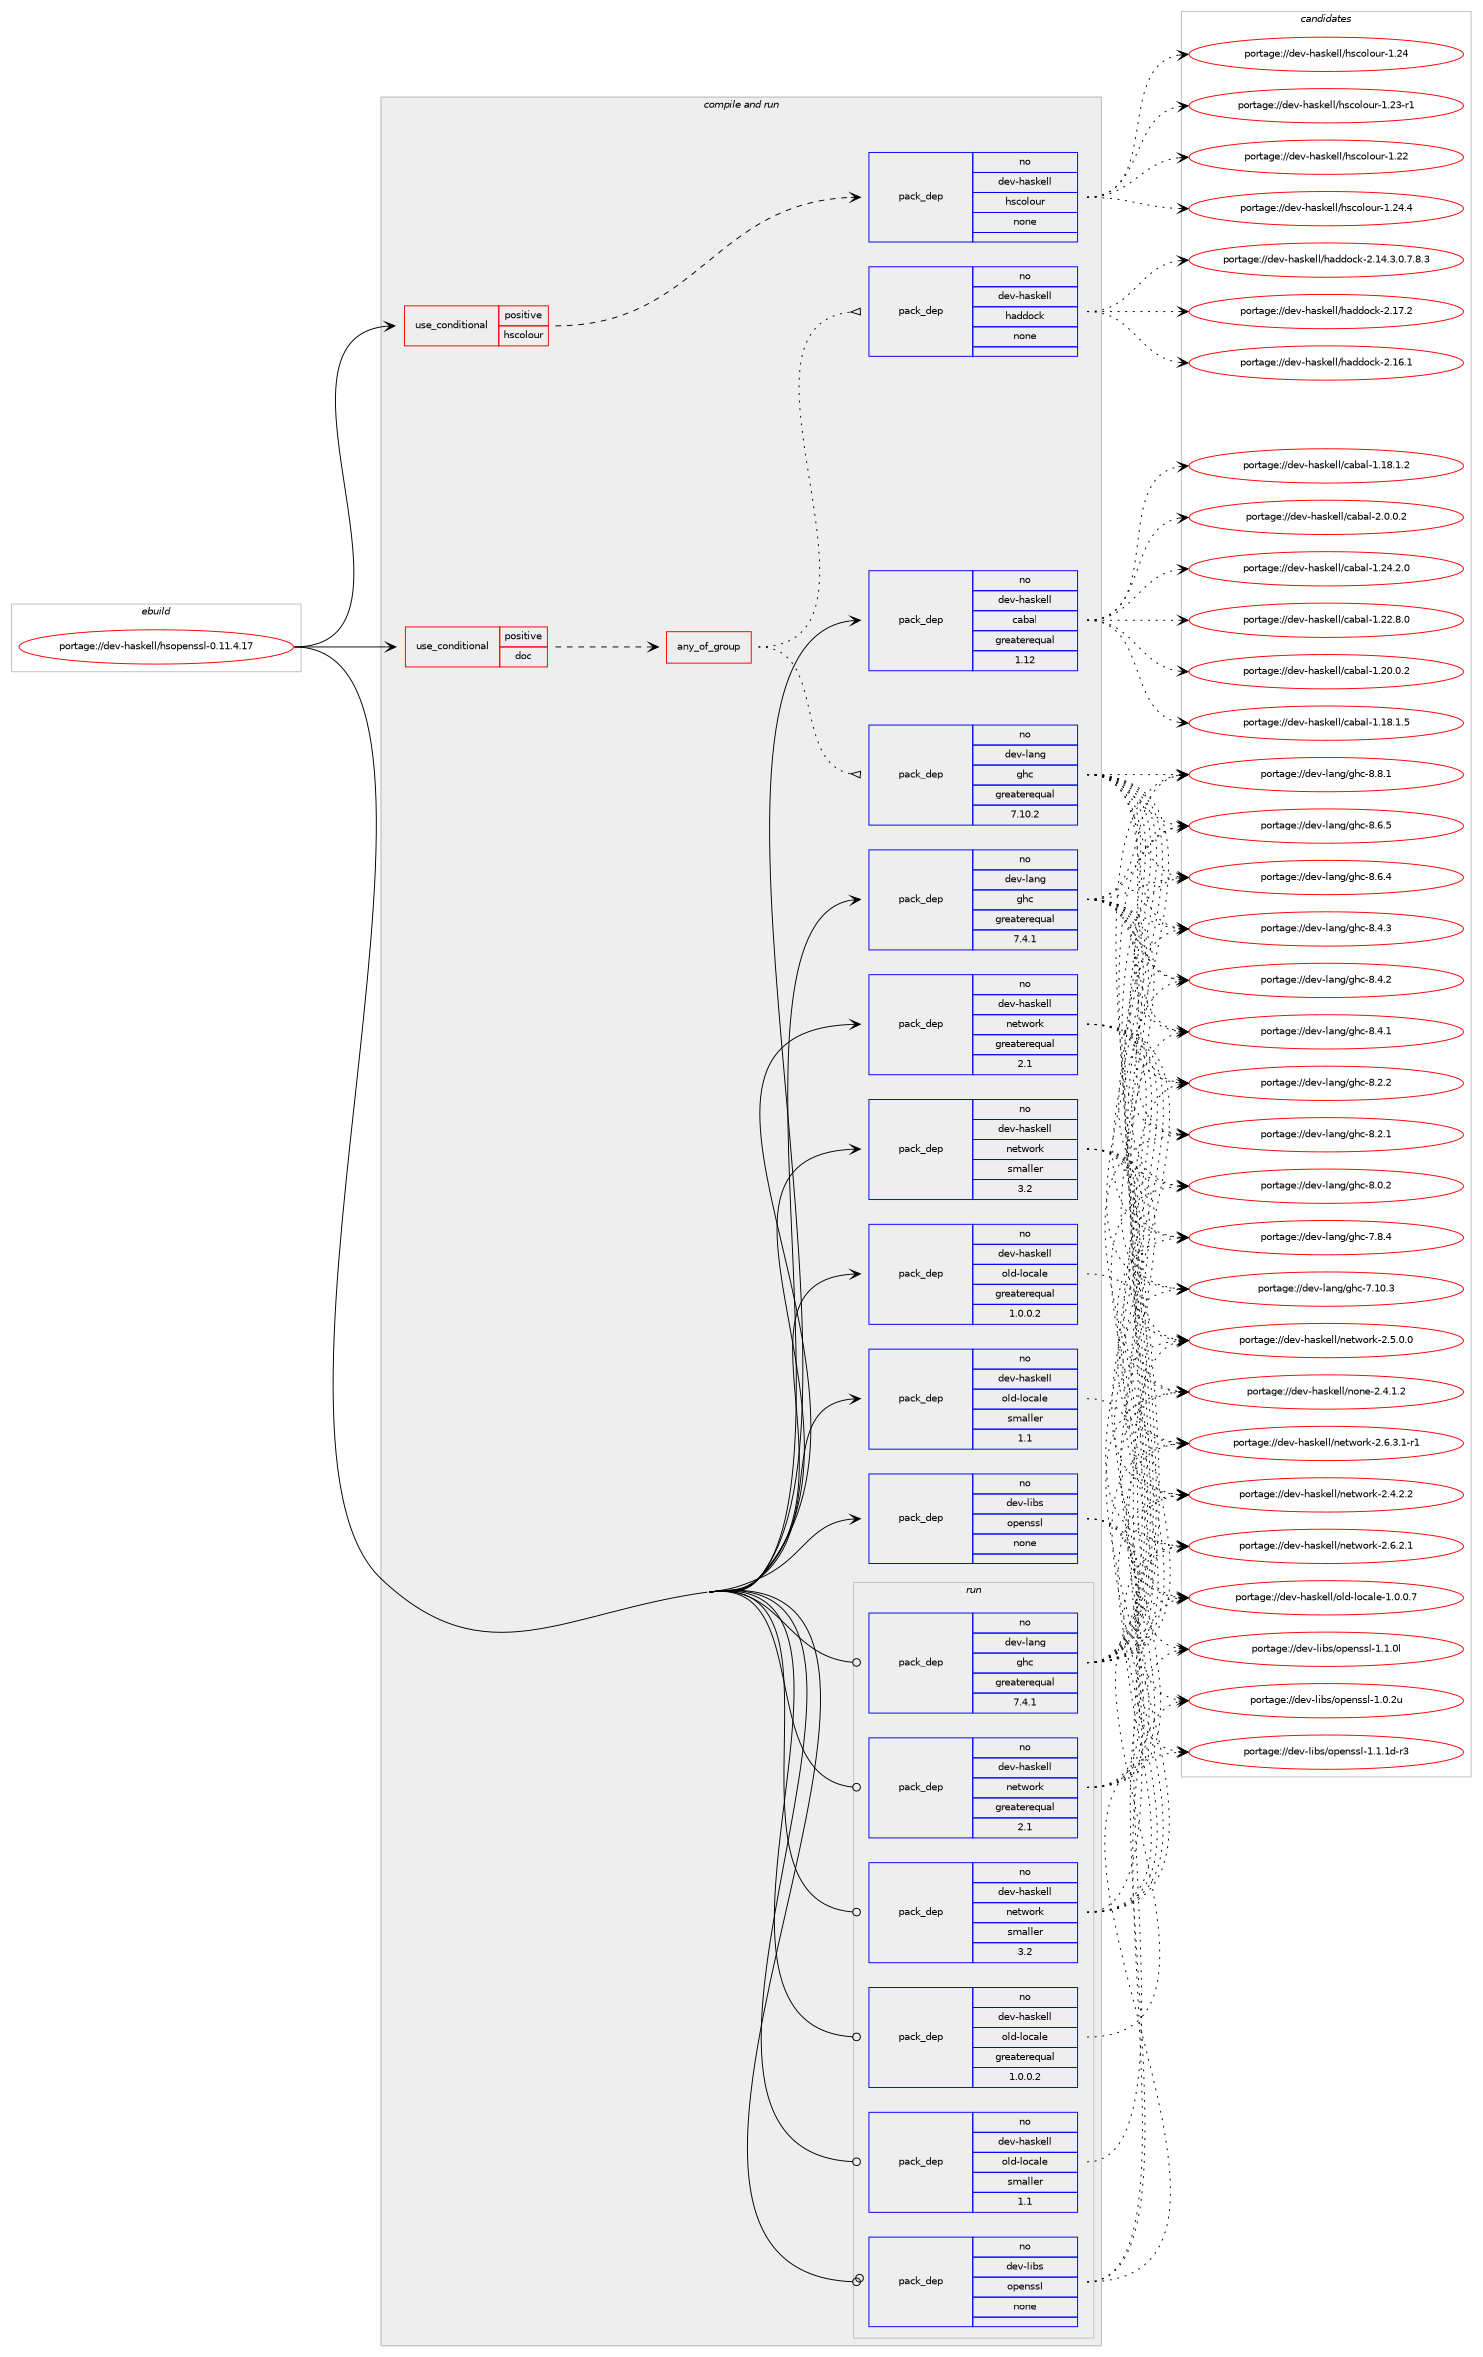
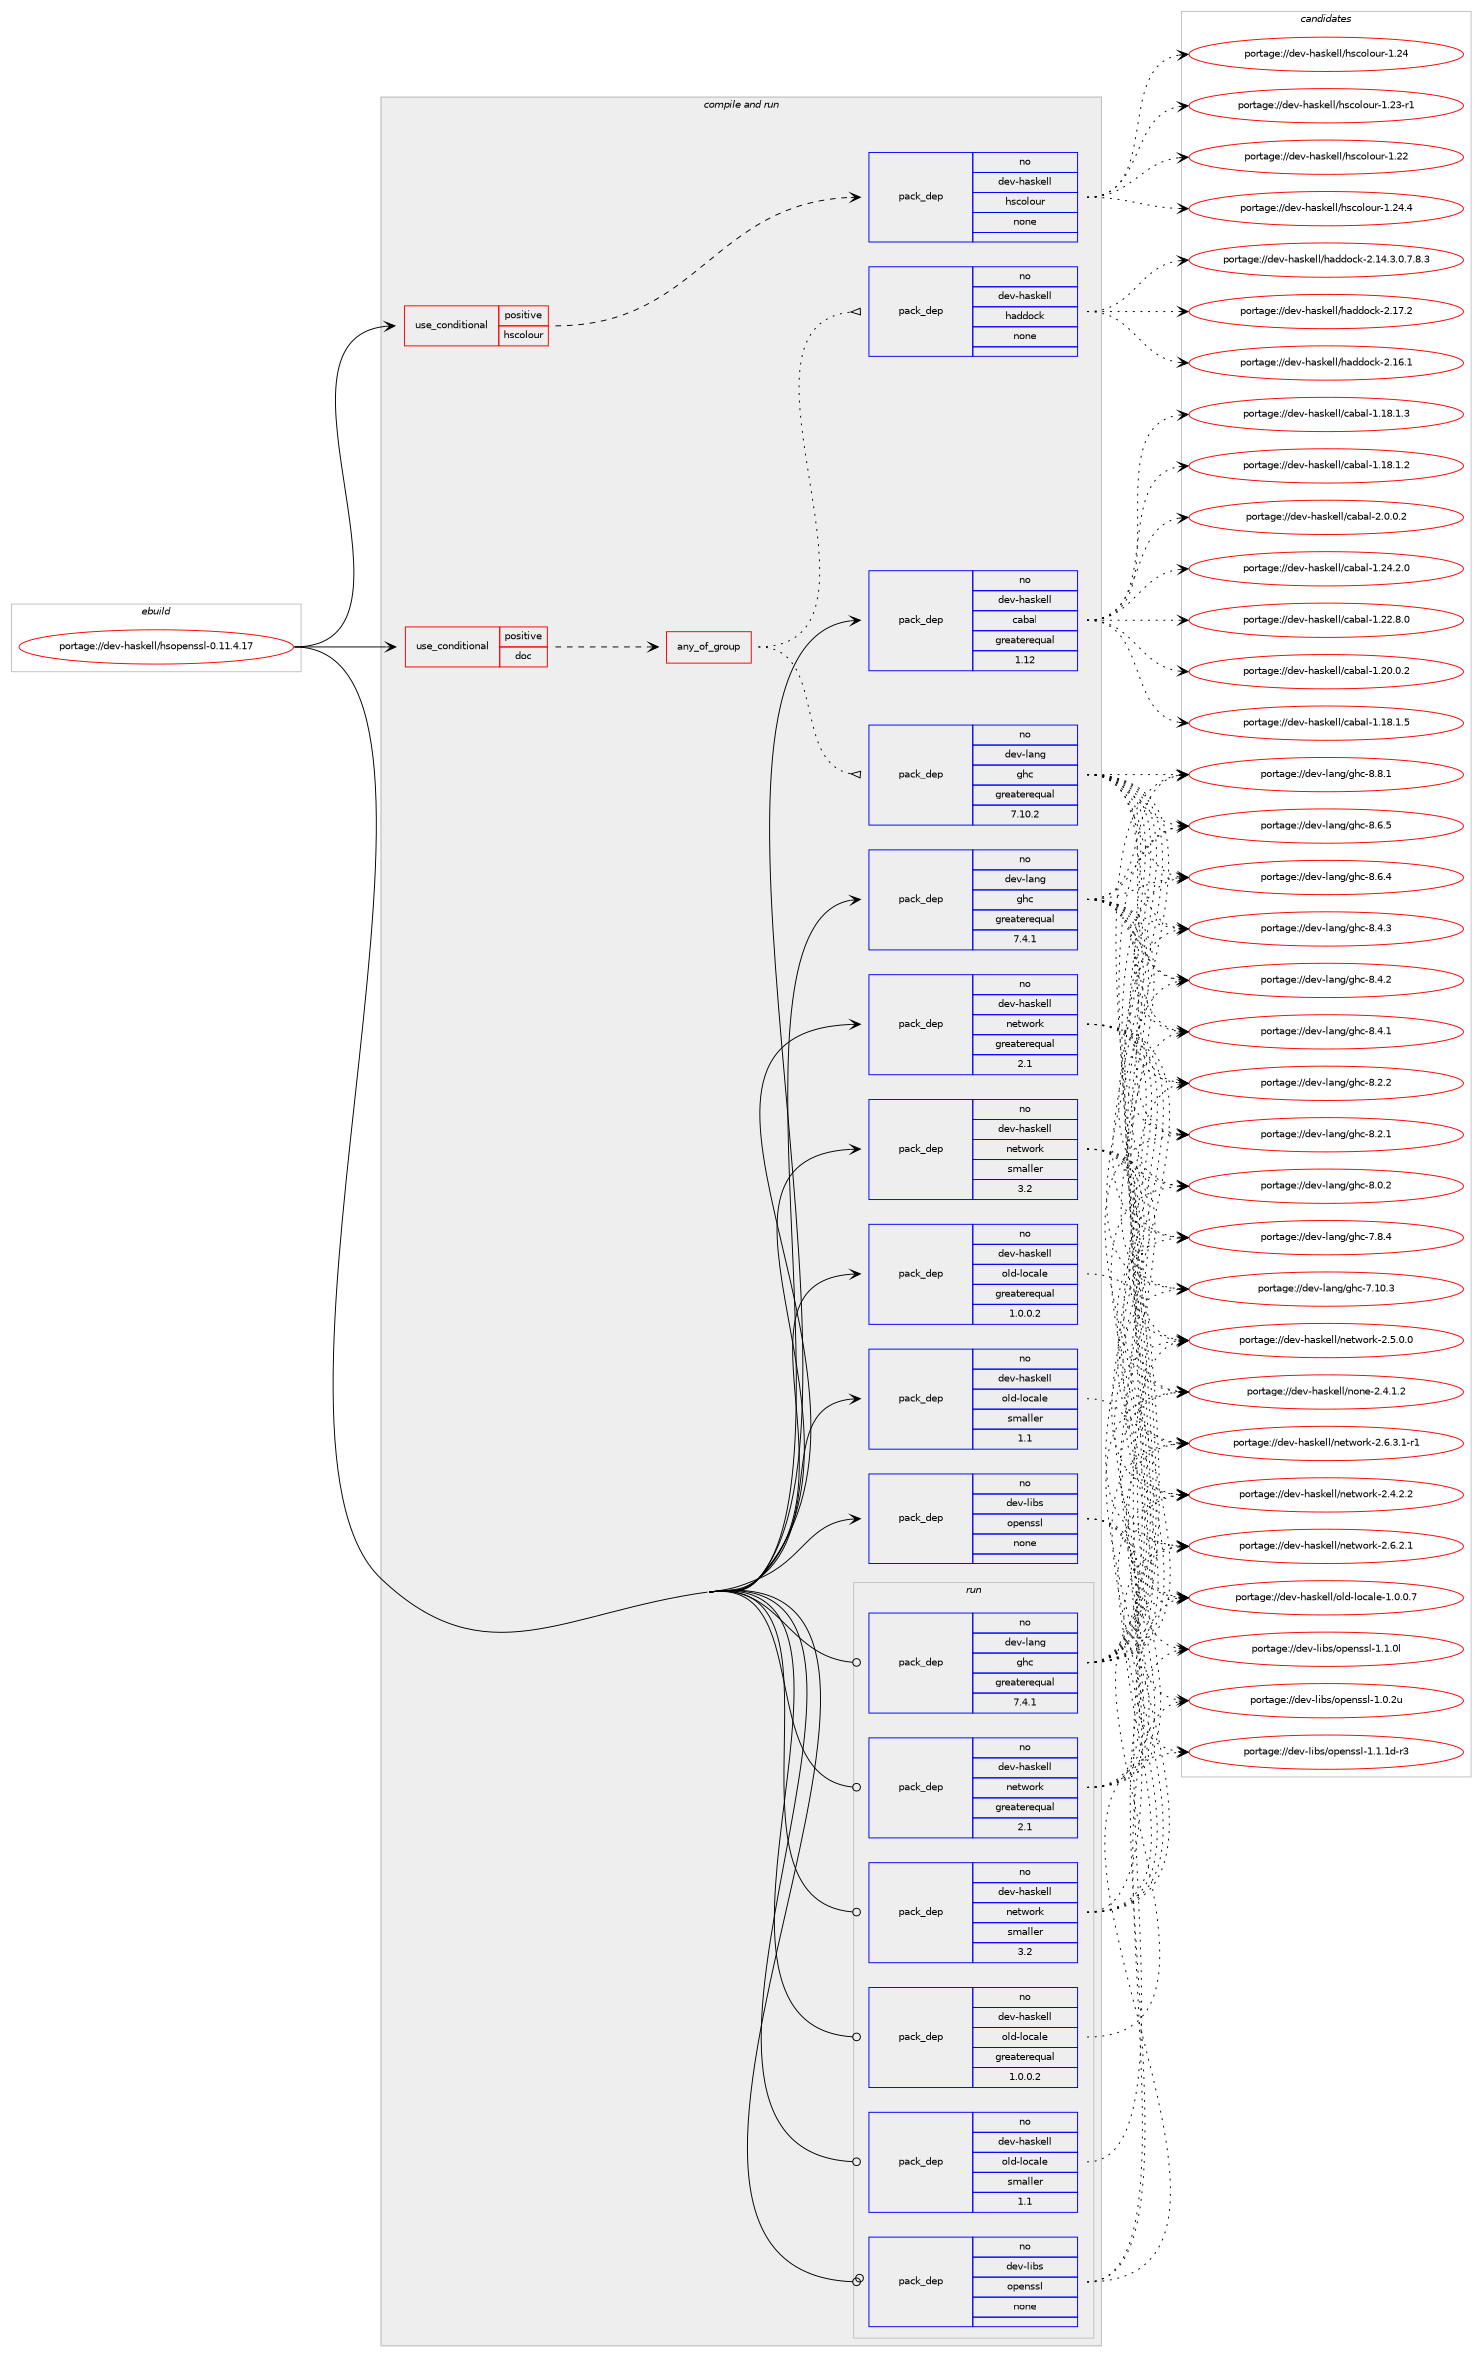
node "portage://dev-haskell/cabal-1.18.1.3": added
